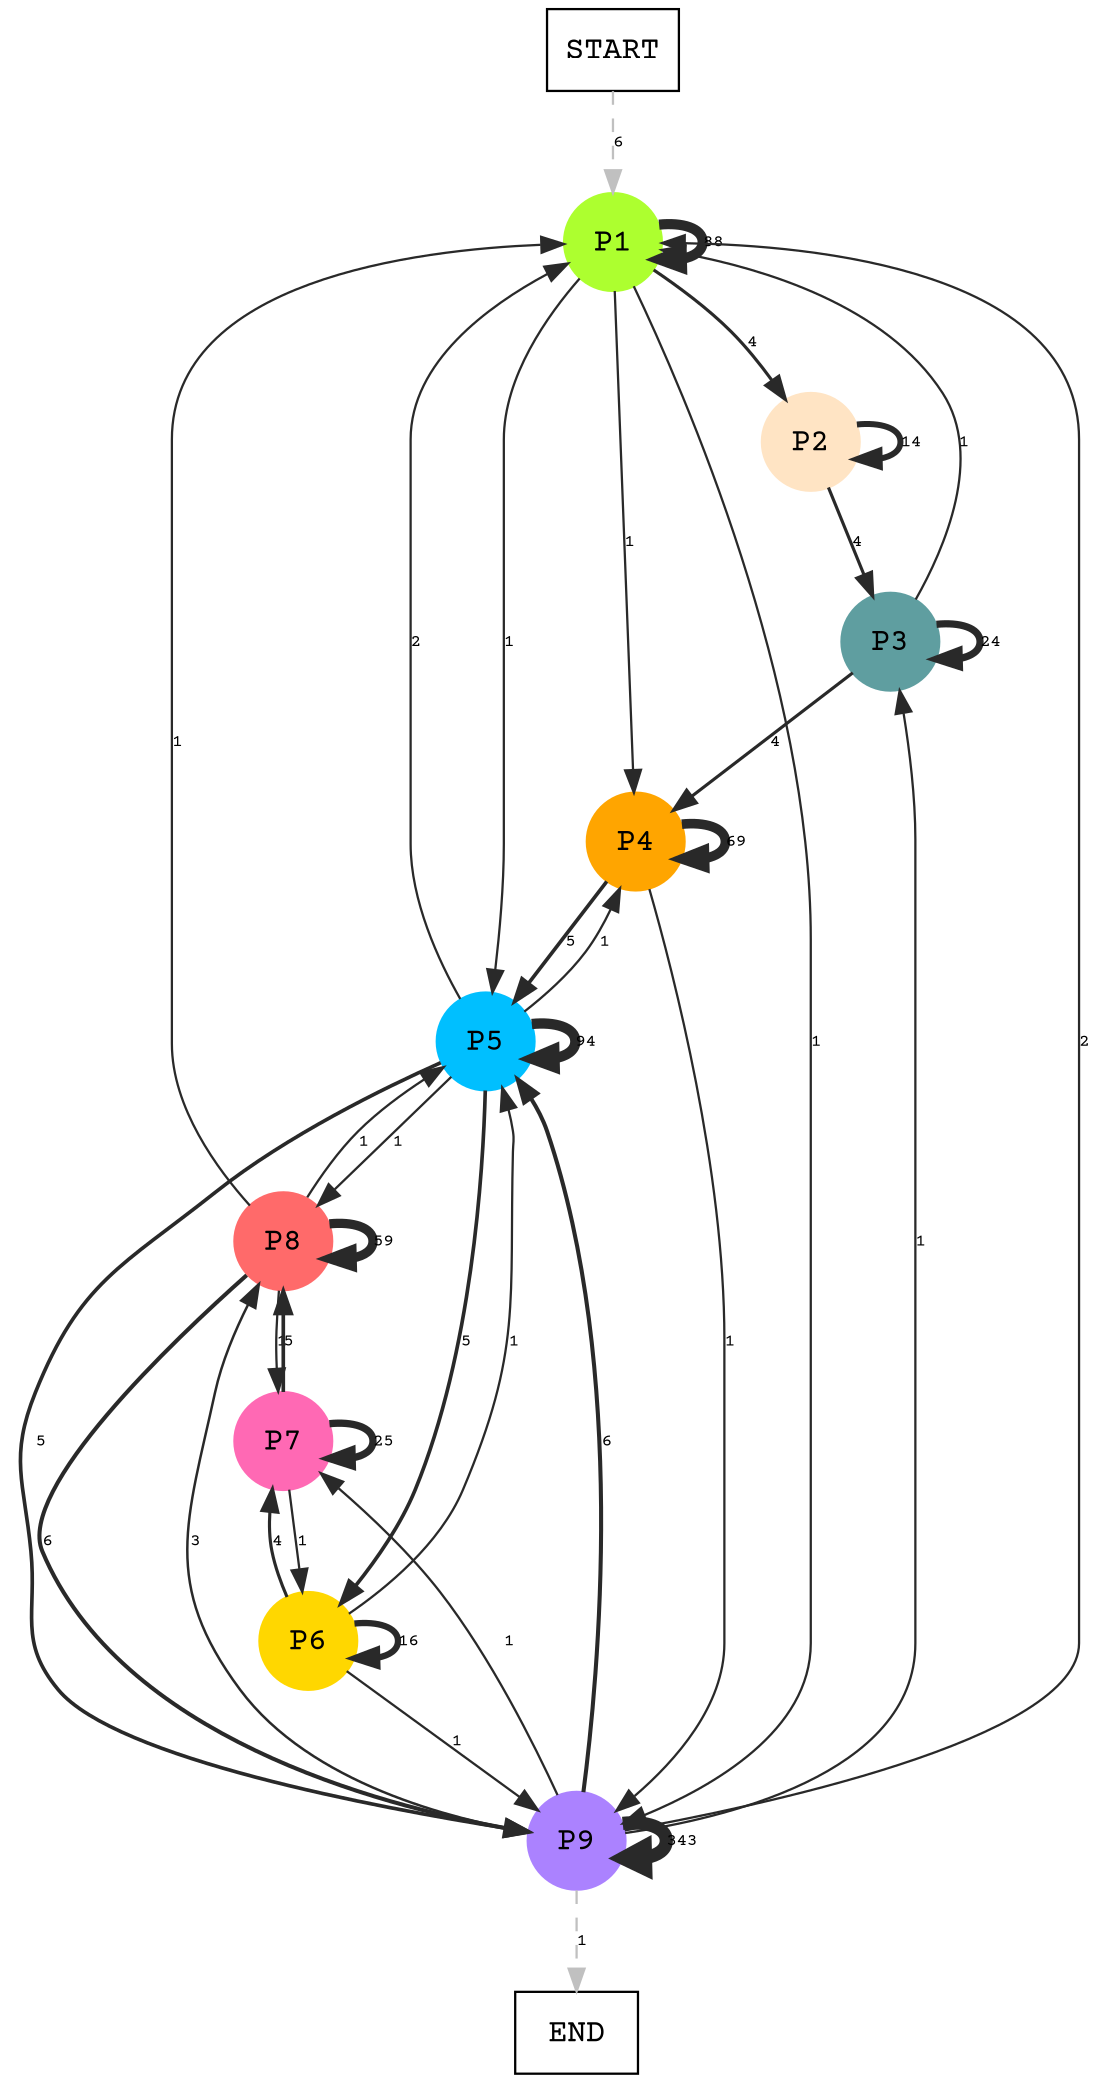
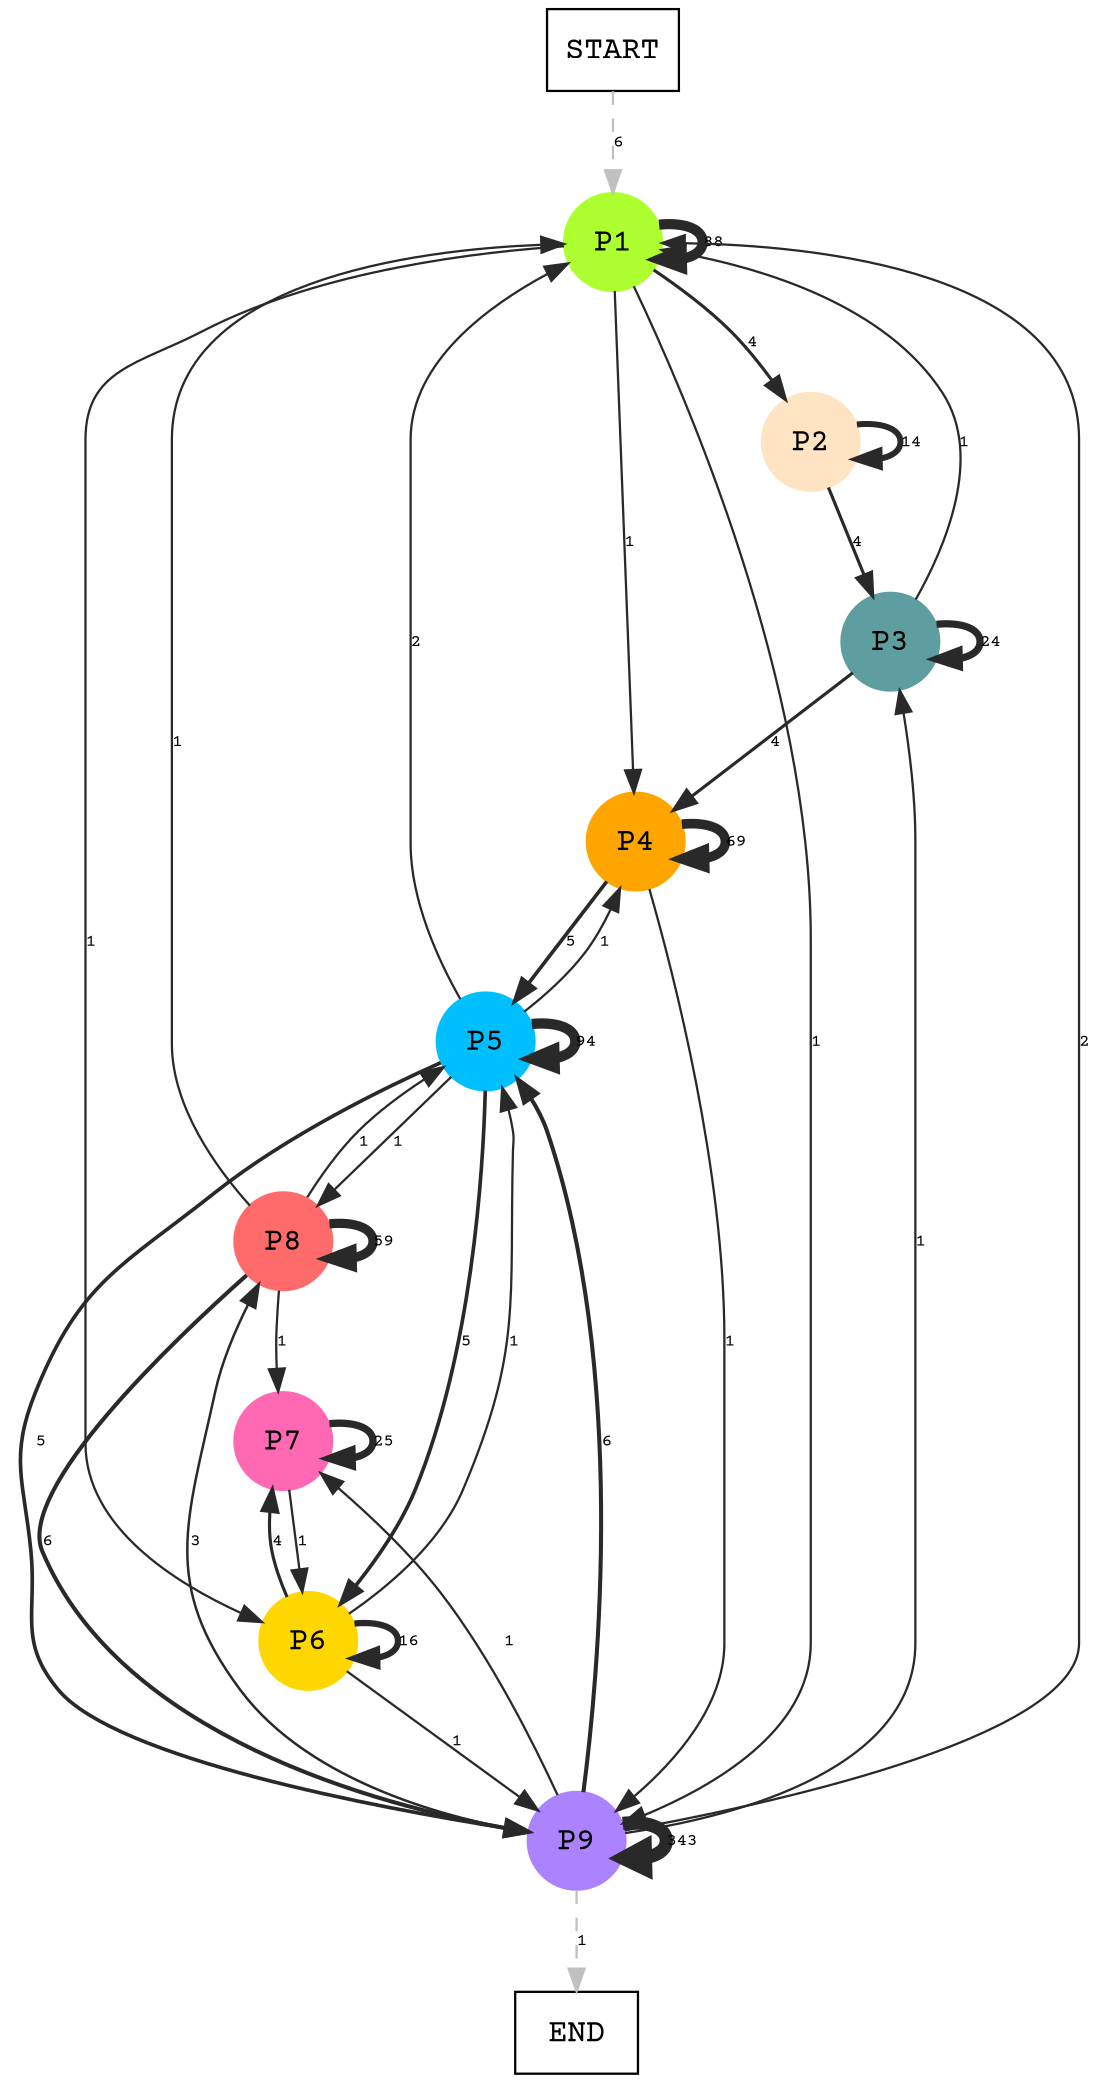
edge "P1" -> "P5": now "P1" -> "P6"
edge "P7" -> "P8": removed, label "5"
